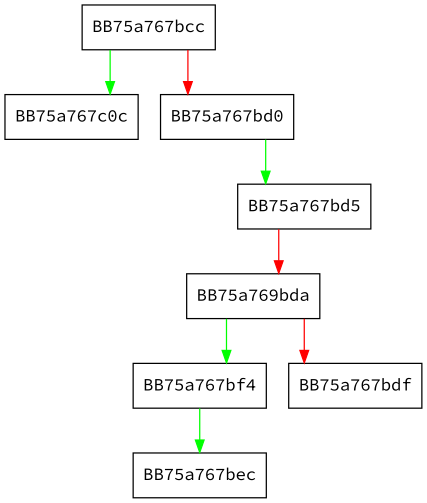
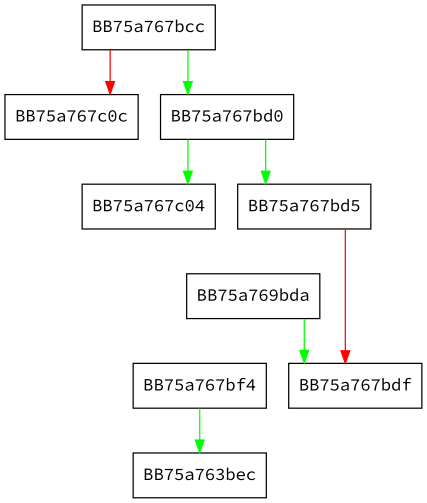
edge "BB75a767bcc" -> "BB75a767c0c": color green -> red
edge "BB75a767bcc" -> "BB75a767bd0": color red -> green
node "BB75a767c04": added
edge "BB75a767bd5" -> "BB75a769bda": now "BB75a767bd5" -> "BB75a767bdf"
edge "BB75a769bda" -> "BB75a767bf4": removed
edge "BB75a769bda" -> "BB75a767bdf": color red -> green
node "BB75a767bec": label "BB75a767bec" -> "BB75a763bec"
